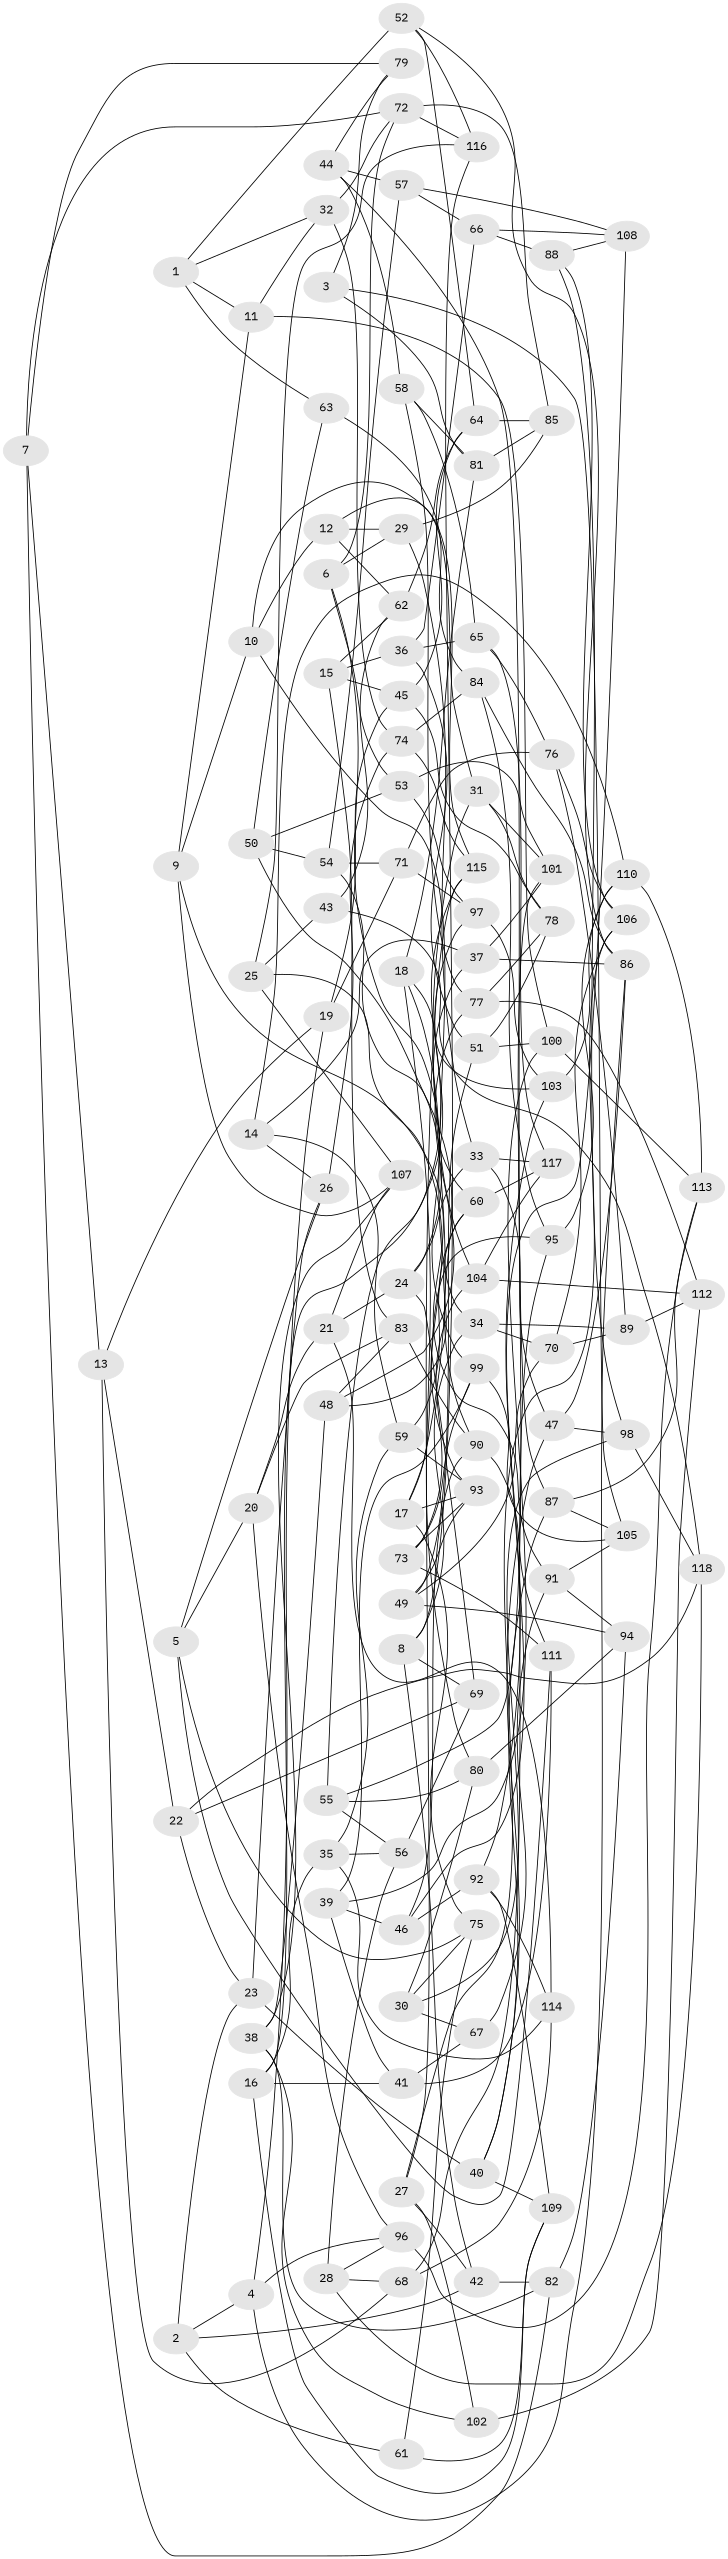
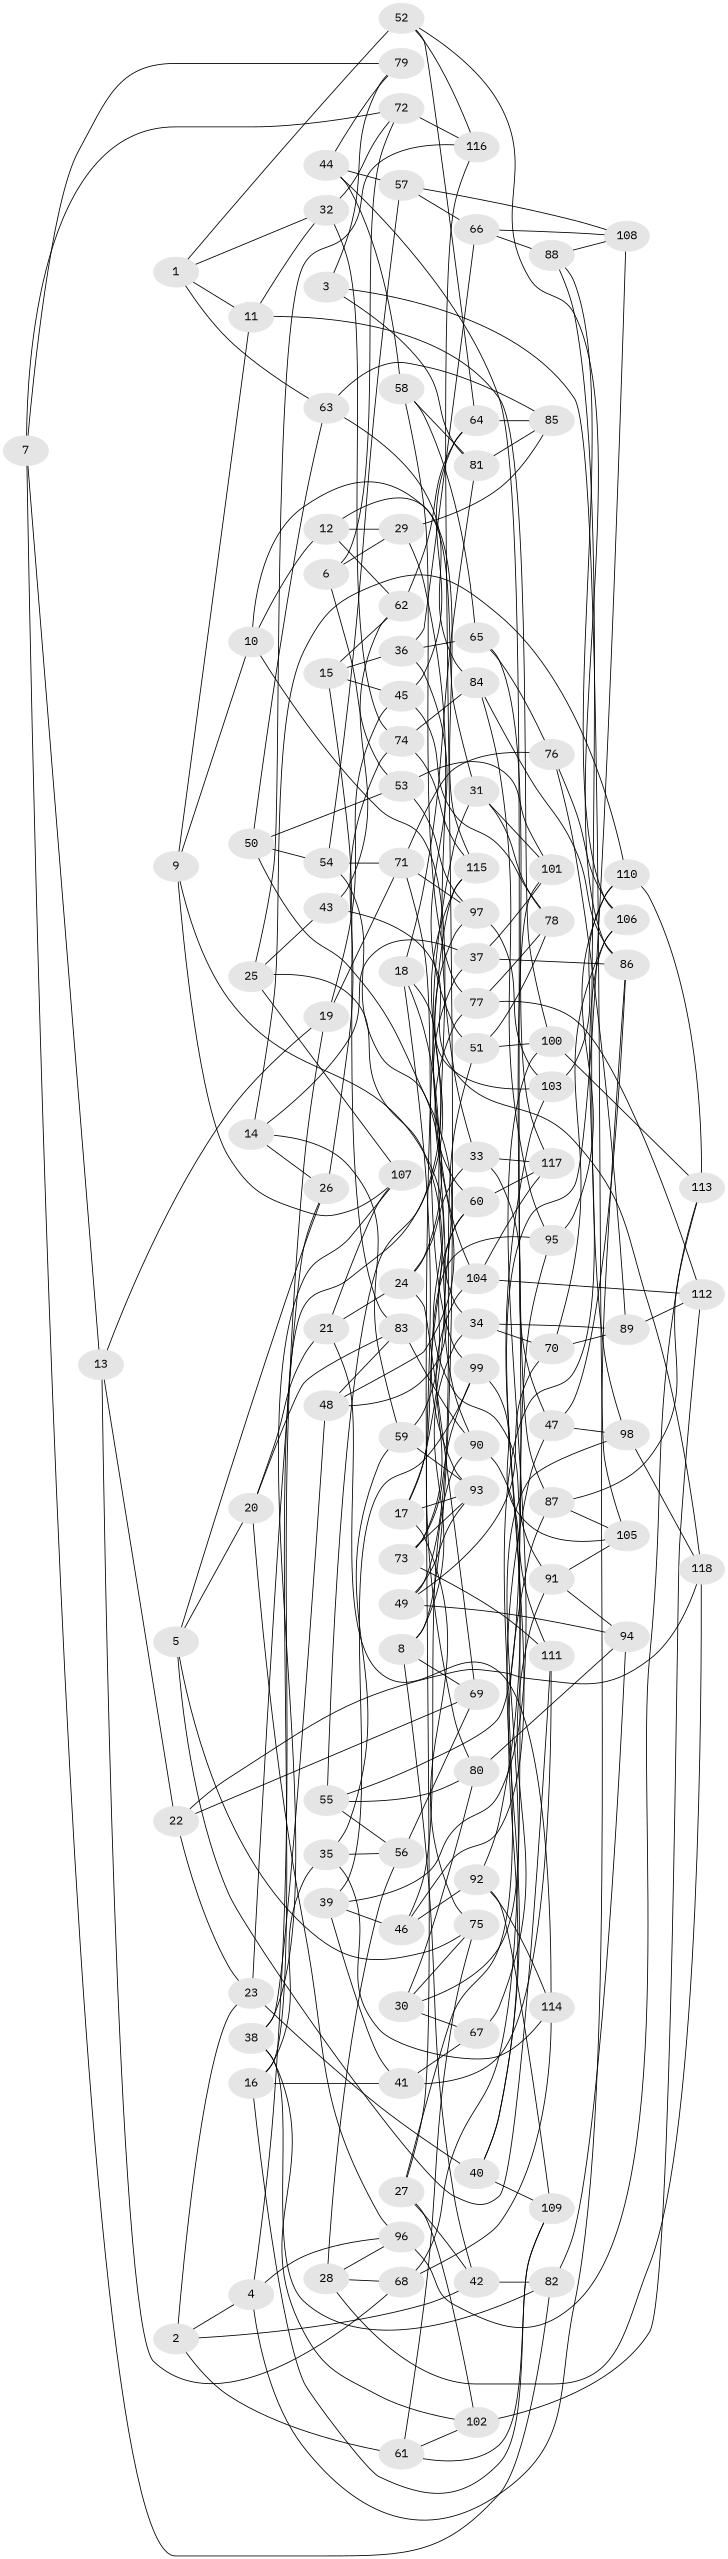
edge "72" -- "85": now "63" -- "85"
edge "6" -- "99": now "71" -- "99"
edge "102" -- "61": added
